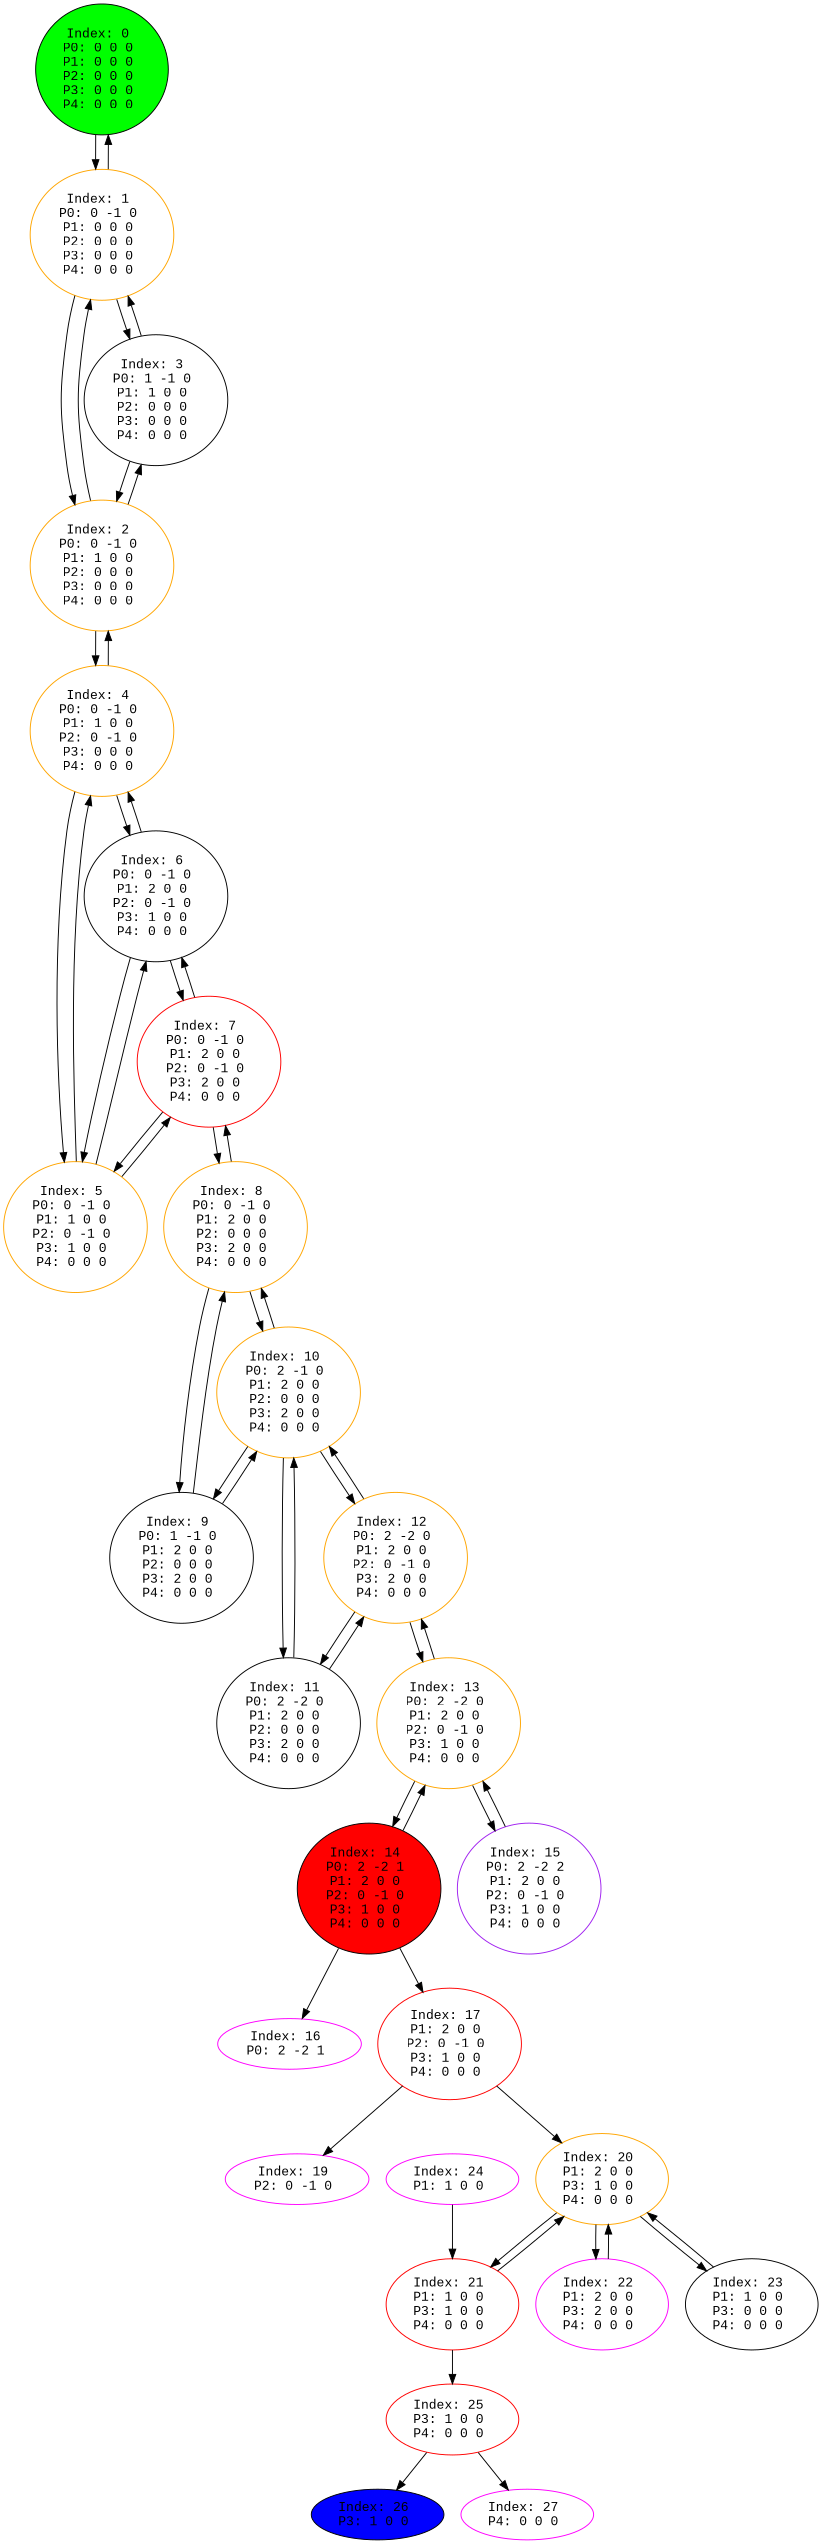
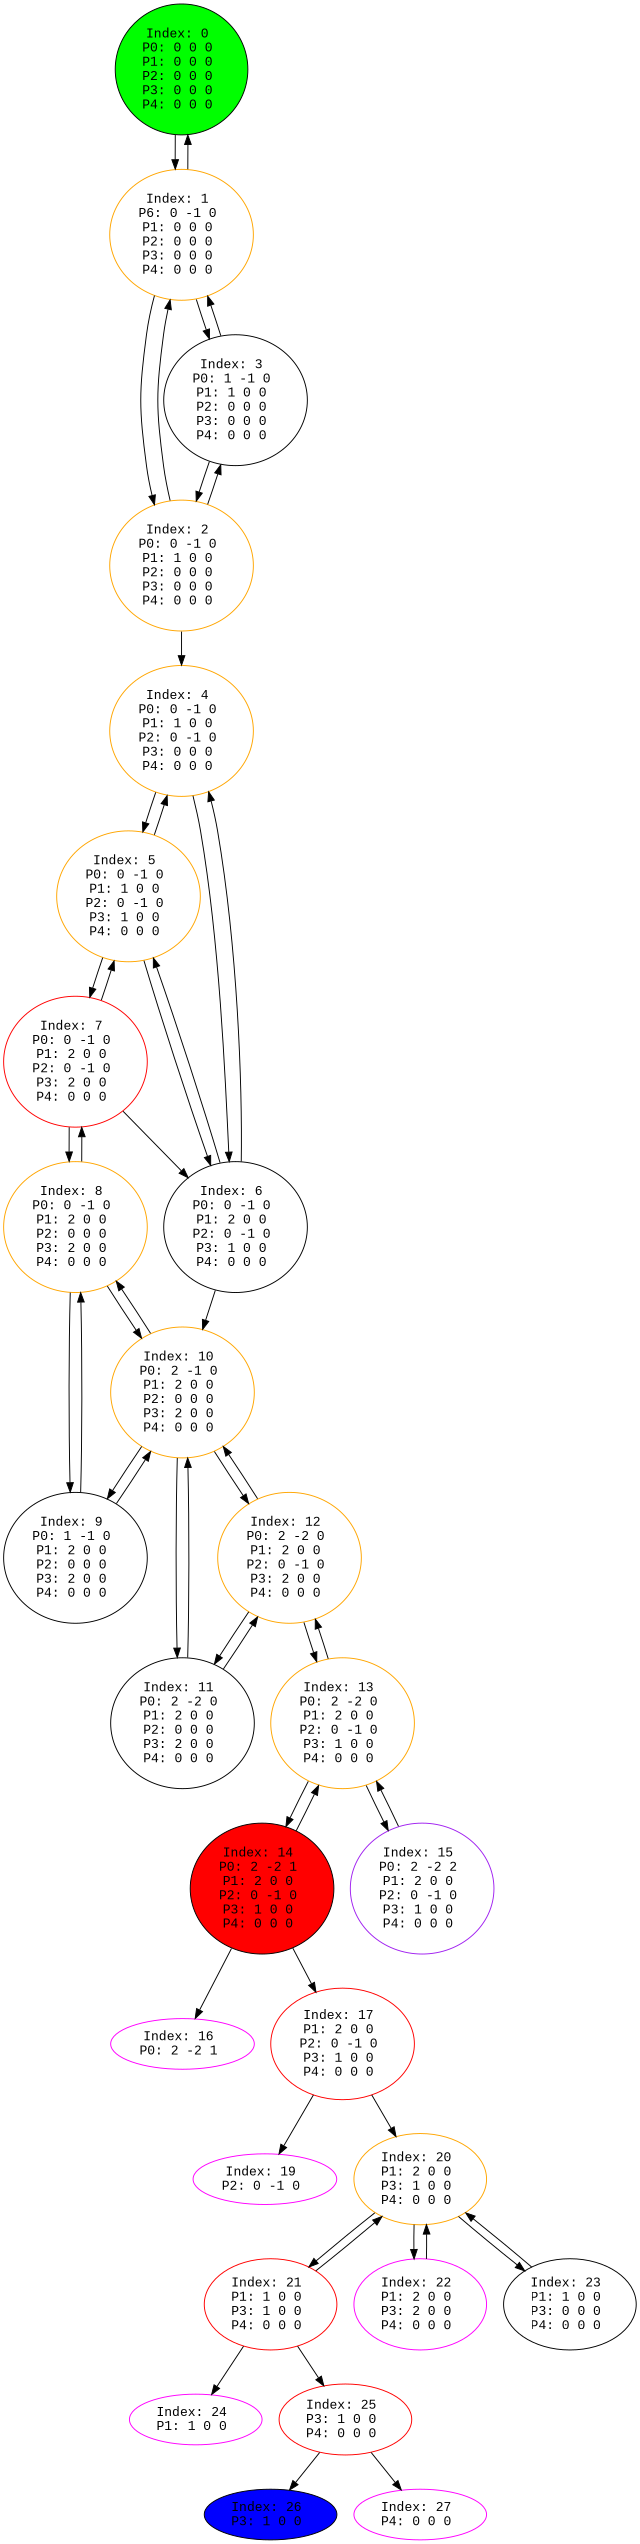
node "Index: 1 P0: 0 -1 0 P1: 0 0 0 P2: 0 0 0 P3: 0 0 0 P4: 0 0 0": label "Index: 1 P0: 0 -1 0 P1: 0 0 0 P2: 0 0 0 P3: 0 0 0 P4: 0 0 0" -> "Index: 1 P6: 0 -1 0 P1: 0 0 0 P2: 0 0 0 P3: 0 0 0 P4: 0 0 0"
edge "Index: 4 P0: 0 -1 0 P1: 1 0 0 P2: 0 -1 0 P3: 0 0 0 P4: 0 0 0" -> "Index: 2 P0: 0 -1 0 P1: 1 0 0 P2: 0 0 0 P3: 0 0 0 P4: 0 0 0": removed
edge "Index: 6 P0: 0 -1 0 P1: 2 0 0 P2: 0 -1 0 P3: 1 0 0 P4: 0 0 0" -> "Index: 7 P0: 0 -1 0 P1: 2 0 0 P2: 0 -1 0 P3: 2 0 0 P4: 0 0 0": now "Index: 6 P0: 0 -1 0 P1: 2 0 0 P2: 0 -1 0 P3: 1 0 0 P4: 0 0 0" -> "Index: 10 P0: 2 -1 0 P1: 2 0 0 P2: 0 0 0 P3: 2 0 0 P4: 0 0 0"
edge "Index: 24 P1: 1 0 0" -> "Index: 21 P1: 1 0 0 P3: 1 0 0 P4: 0 0 0": reversed
